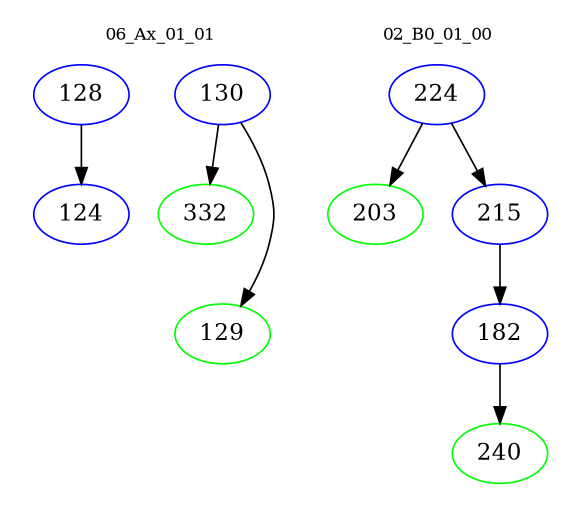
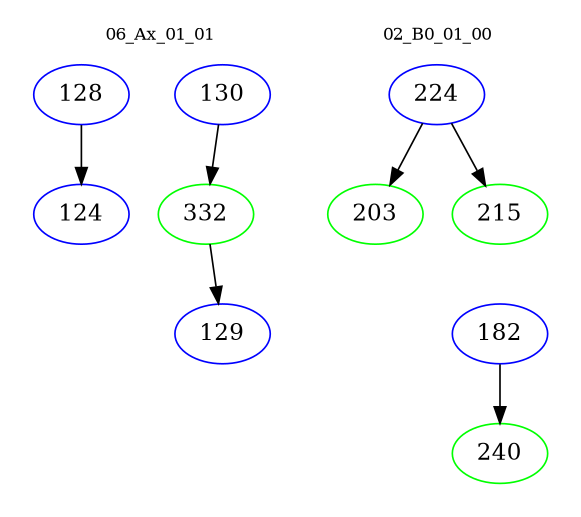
edge "130" -> "129": now "332" -> "129"
node "215": color blue -> green
edge "215" -> "182": removed
node "129": color green -> blue
